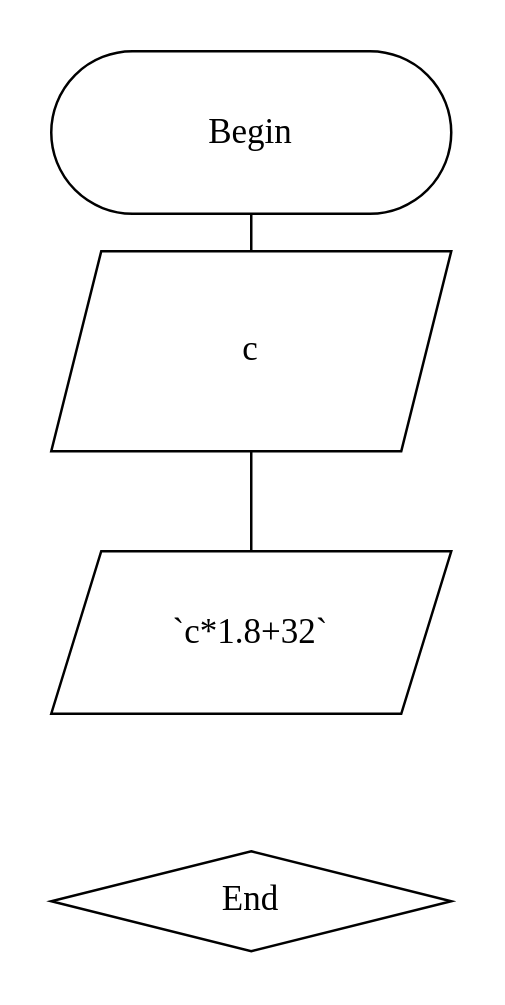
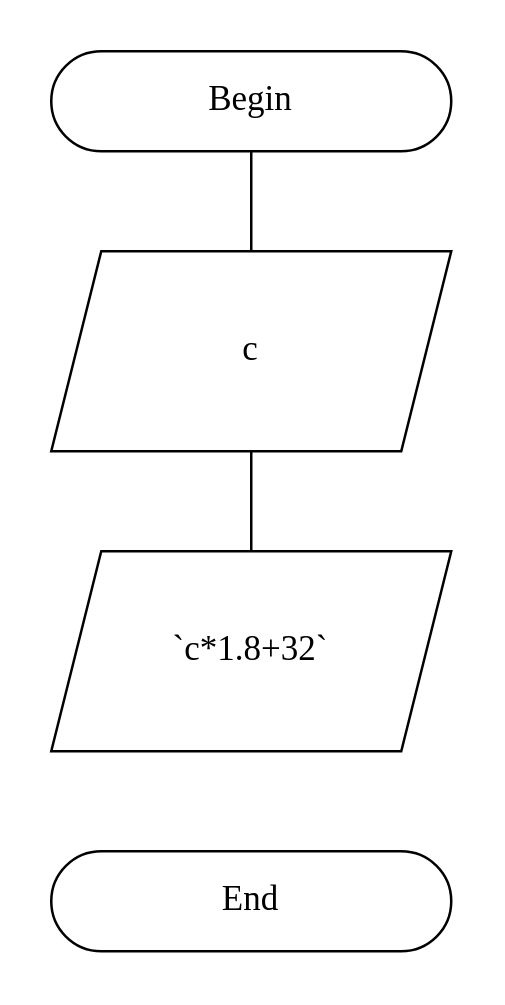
node "Begin": size 400x163 -> 400x100
node "`c*1.8+32`": size 400x163 -> 400x200
node "End": shape diamond -> rounded rectangle
